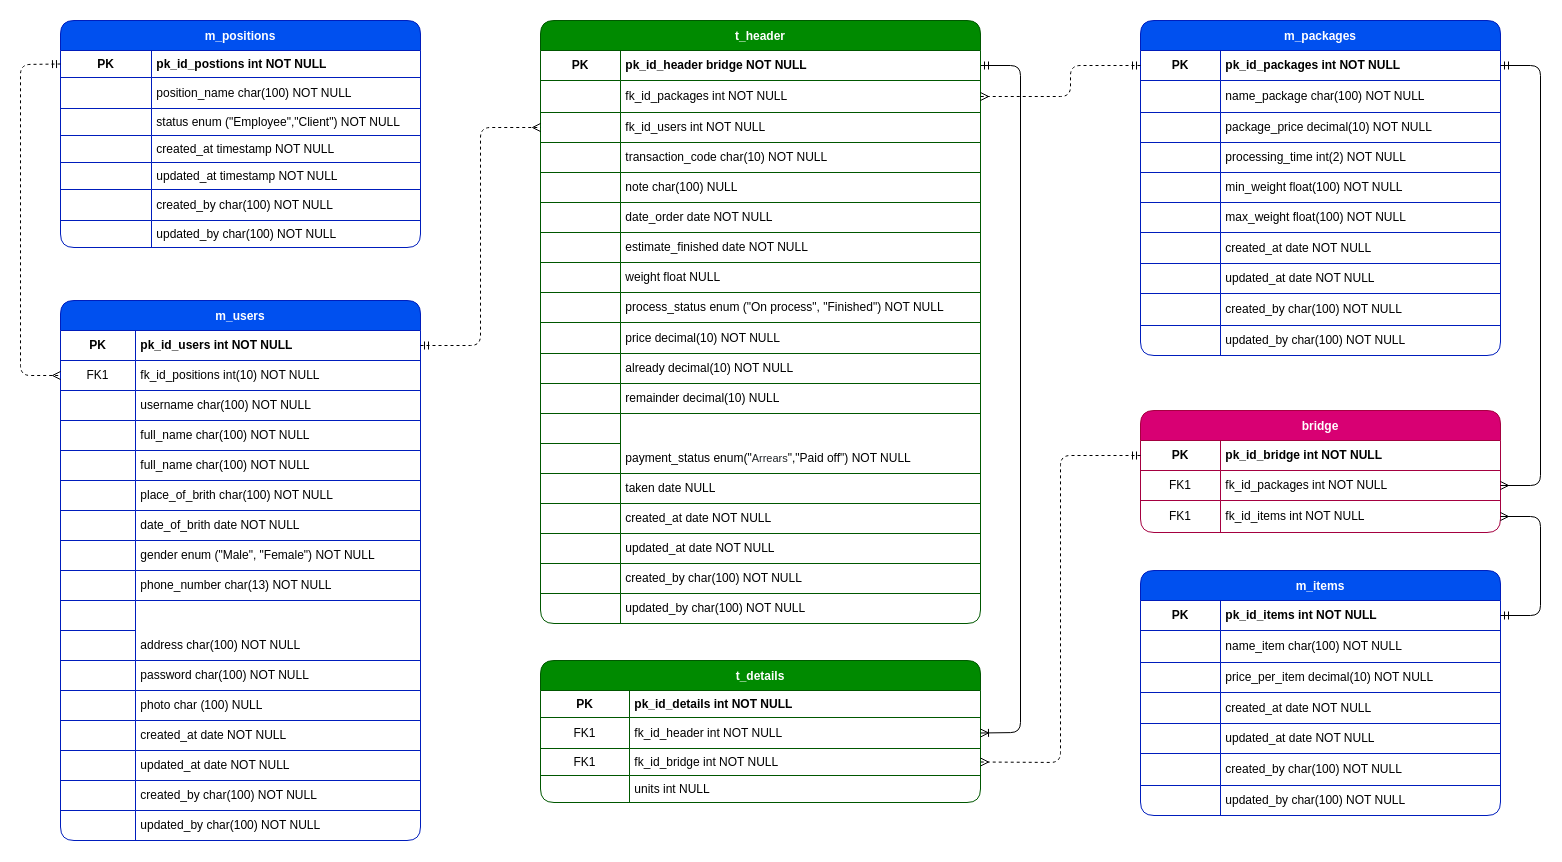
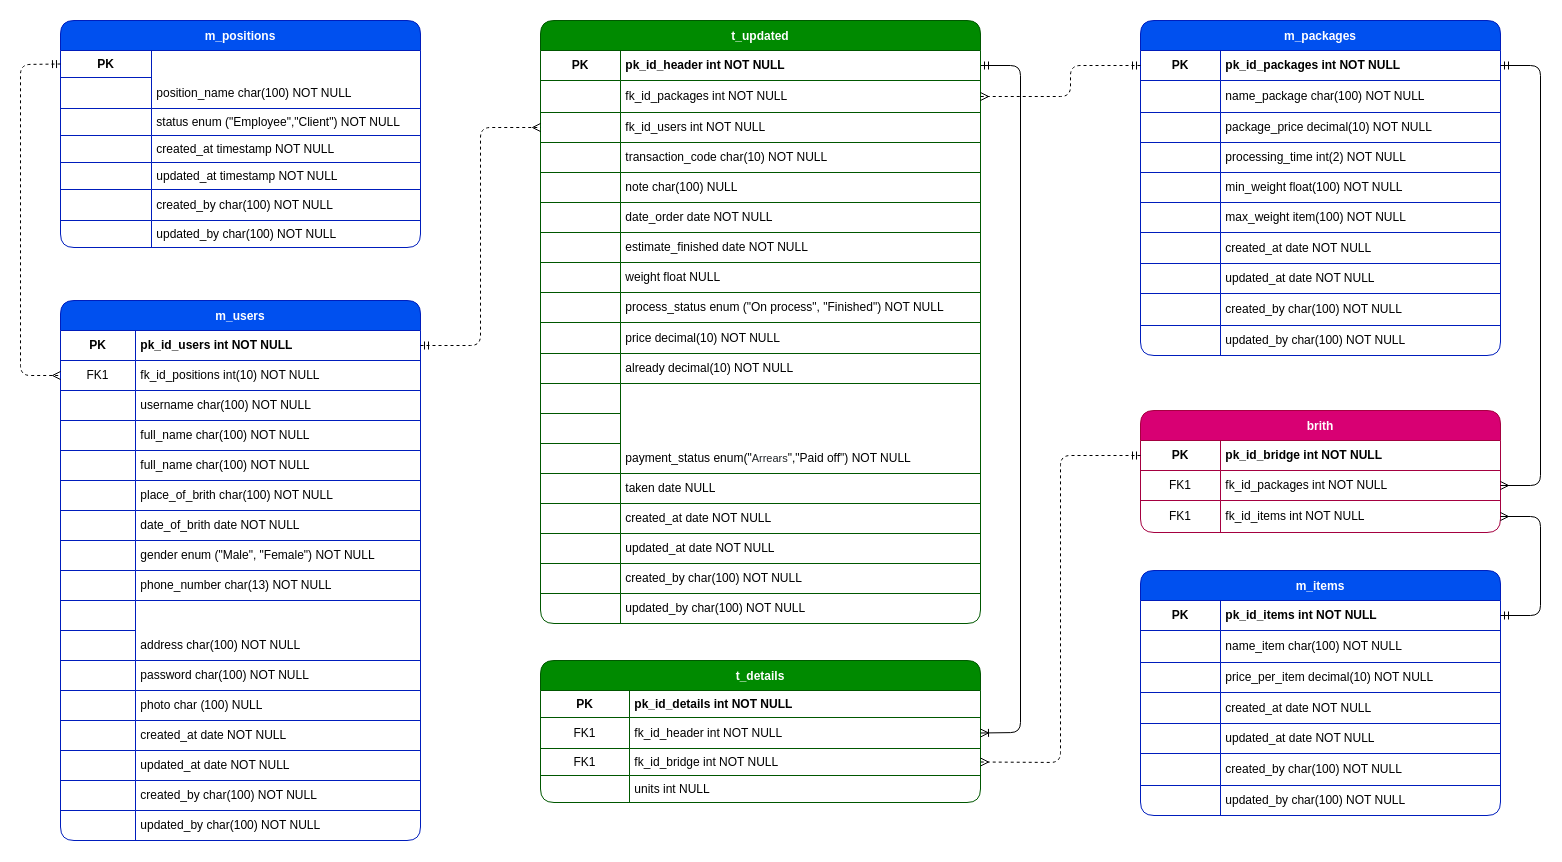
node "t_header": label "t_header" -> "t_updated"
node "pk_id_postions int NOT NULL": removed
node "pk_id_header bridge NOT NULL": label "pk_id_header bridge NOT NULL" -> "pk_id_header int NOT NULL"
node "max_weight float(100) NOT NULL": label "max_weight float(100) NOT NULL" -> "max_weight item(100) NOT NULL"
node "remainder decimal(10) NULL": removed
node "bridge": label "bridge" -> "brith"
